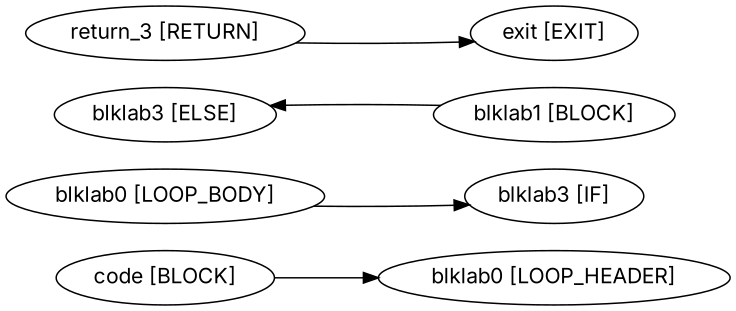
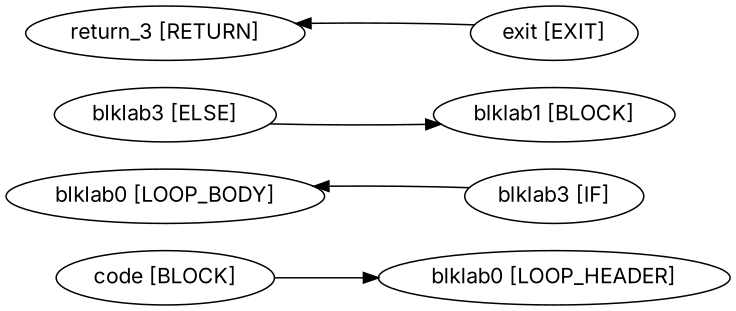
edge "return_3 [RETURN]" -> "exit [EXIT]": reversed
edge "blklab1 [BLOCK]" -> "blklab3 [ELSE]": reversed
edge "blklab0 [LOOP_BODY]" -> "blklab3 [IF]": reversed
